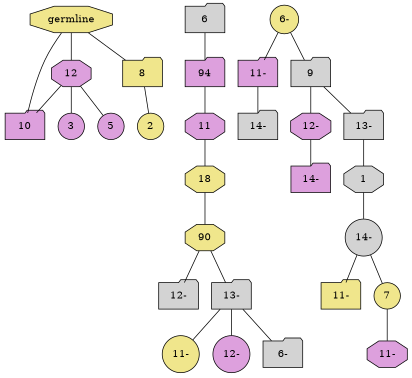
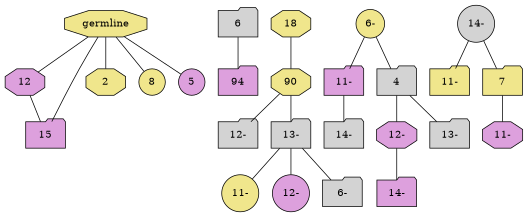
node "8": shape folder -> circle
node "9": label "9" -> "4"
edge "8" -- "2": now "germline" -- "2"
edge "12" -- "5": now "germline" -- "5"
node "10": label "10" -> "15"
node "3": removed
node "2": shape circle -> octagon
node "11": removed
node "1": removed
node "7": shape circle -> folder
